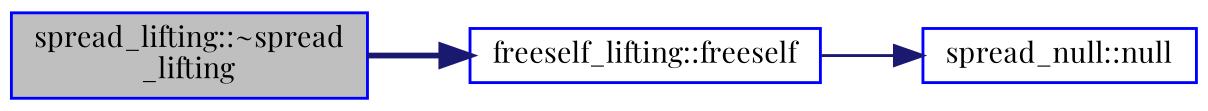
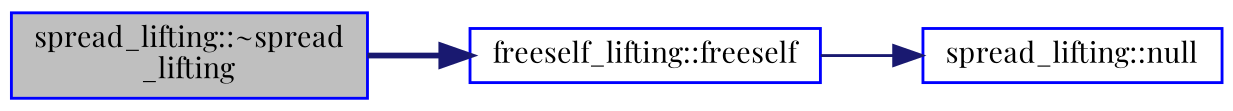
node "spread_null::null": label "spread_null::null" -> "spread_lifting::null"
